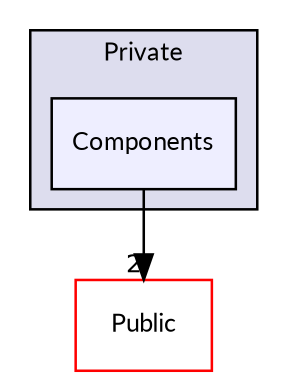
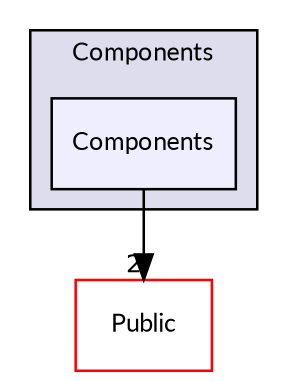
cluster "Private": label "Private" -> "Components"
